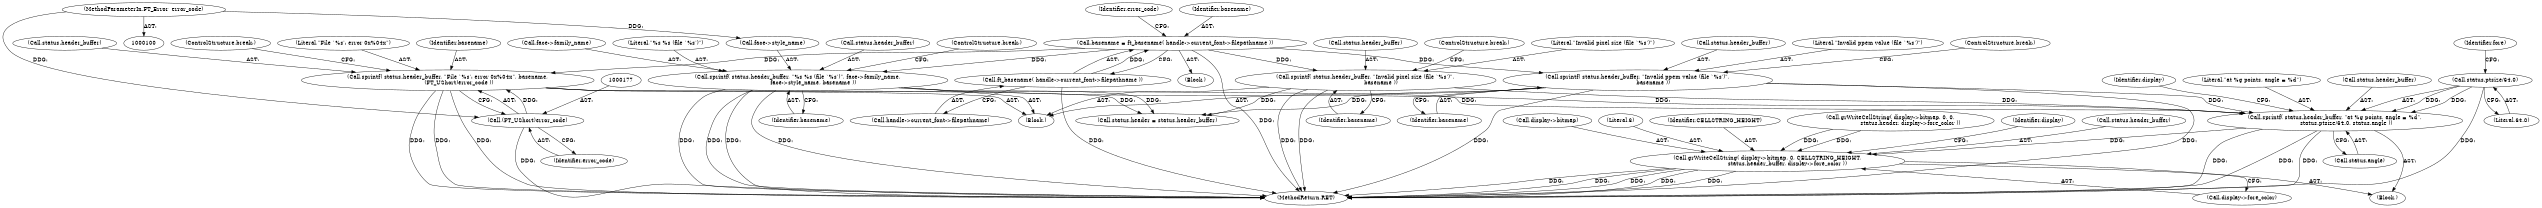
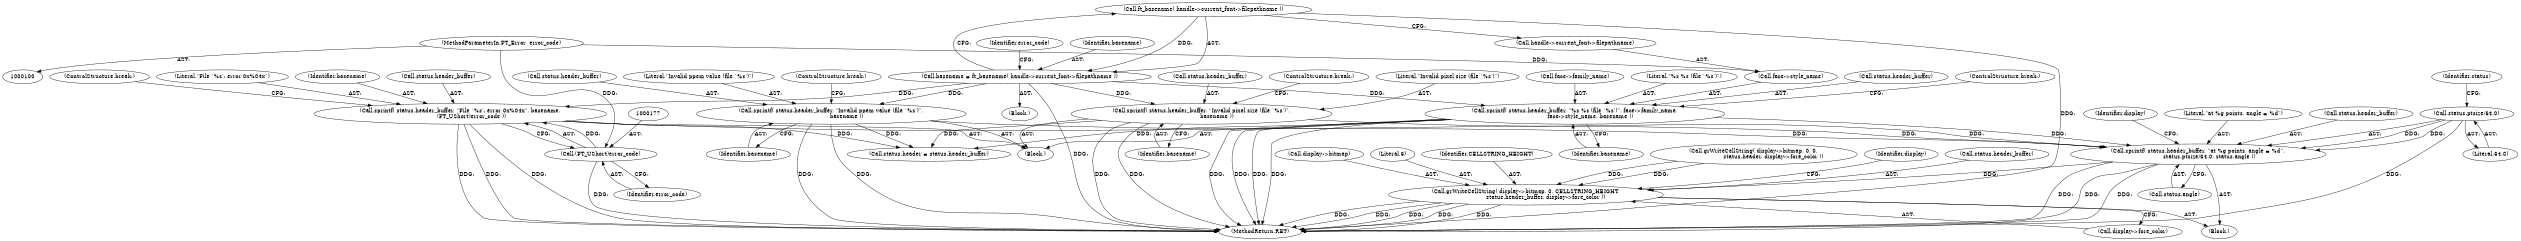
node "(Identifier,fore)": label "(Identifier,fore)" -> "(Identifier,status)"
edge "(Call,handle->current_font->filepathname)" -> "(Call,ft_basename( handle->current_font->filepathname ))": now "(Call,handle->current_font->filepathname)" -> "(Call,face->style_name)"
edge "(Call,status.ptsize/64.0)" -> "(Literal,64.0)": label "CFG: " -> "AST: "
